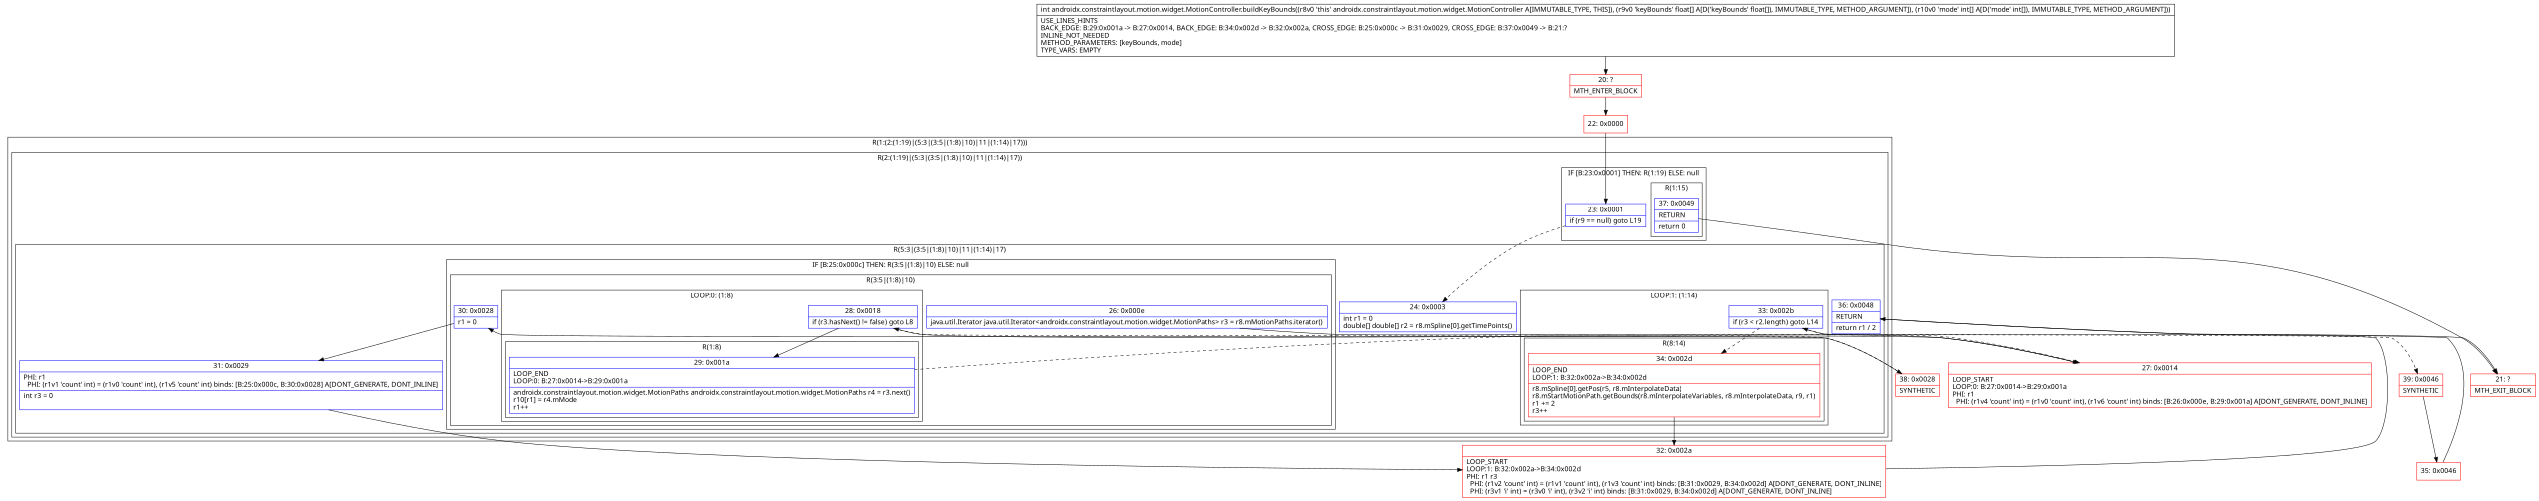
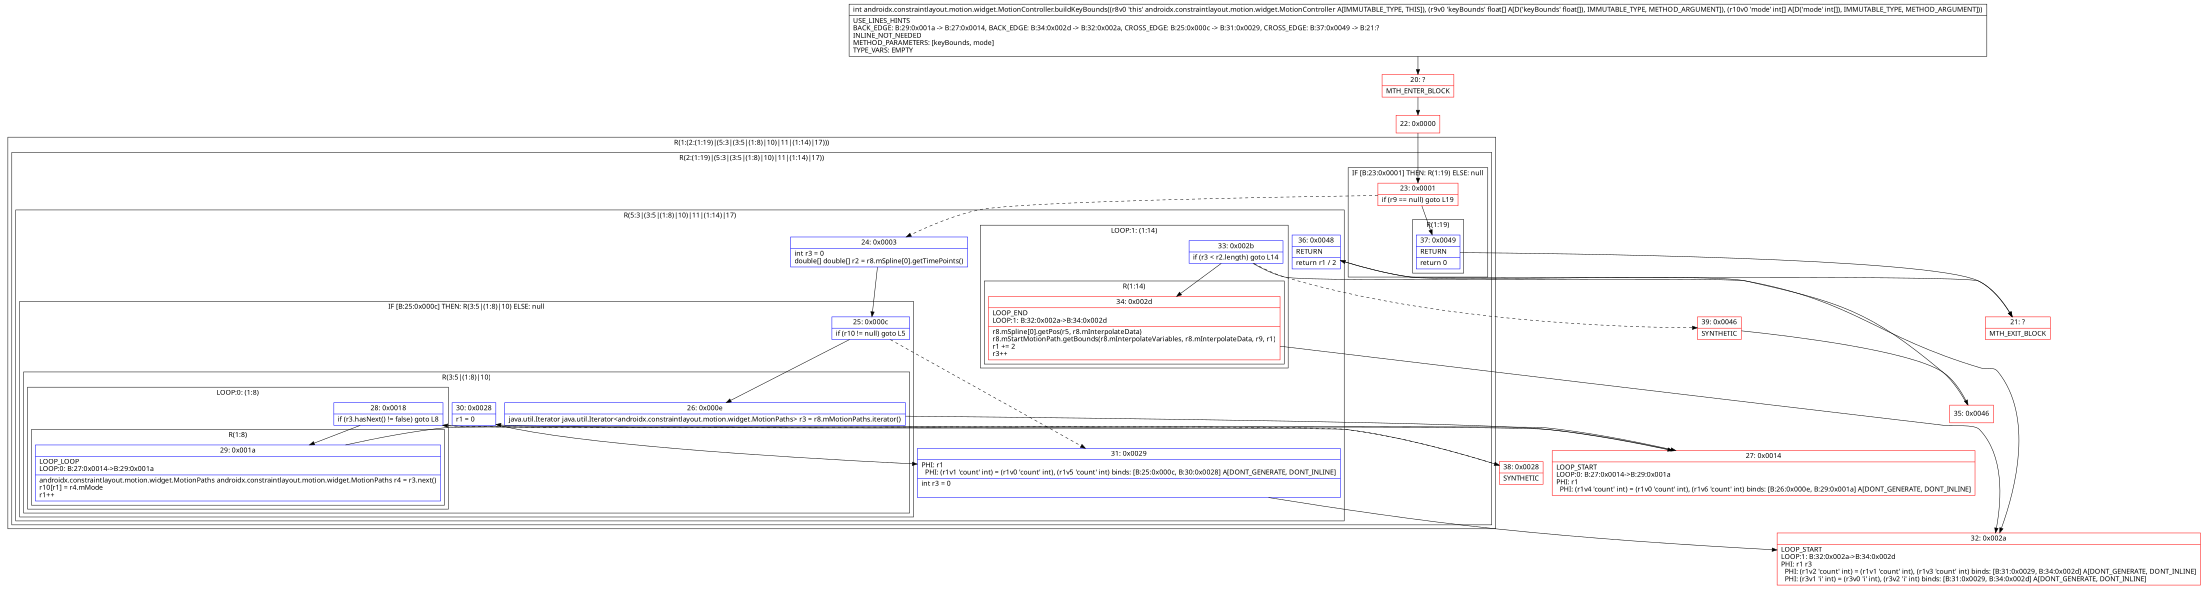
cluster "R(1:15)": label "R(1:15)" -> "R(1:19)"
node "23: 0x0001": color blue -> red
edge "23: 0x0001" -> "37: 0x0049": added
node "24: 0x0003": text "int r1 = 0" -> "int r3 = 0"
node "25: 0x000c": added
edge "29: 0x001a" -> "27: 0x0014": style dashed -> solid
edge "33: 0x002b" -> "34: 0x002d": style dashed -> solid
cluster "R(8:14)": label "R(8:14)" -> "R(1:14)"
edge "32: 0x002a" -> "33: 0x002b": reversed
node "29: 0x001a": text "LOOP_END" -> "LOOP_LOOP"
